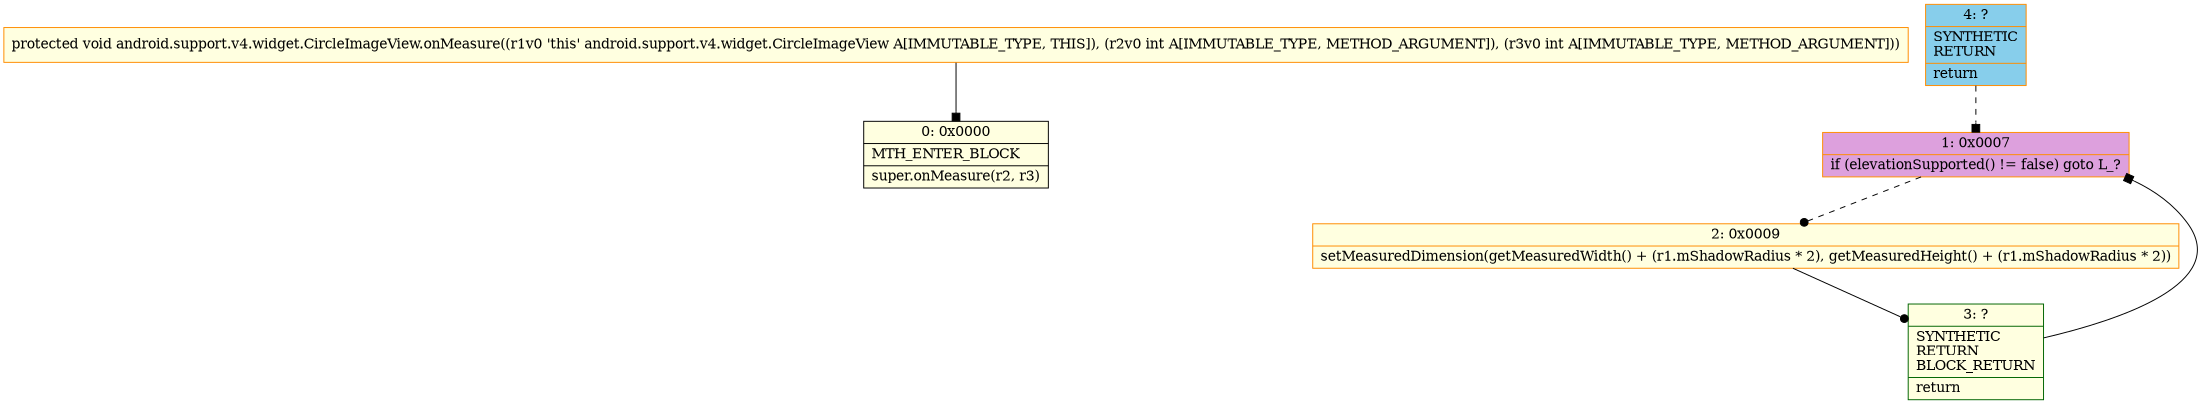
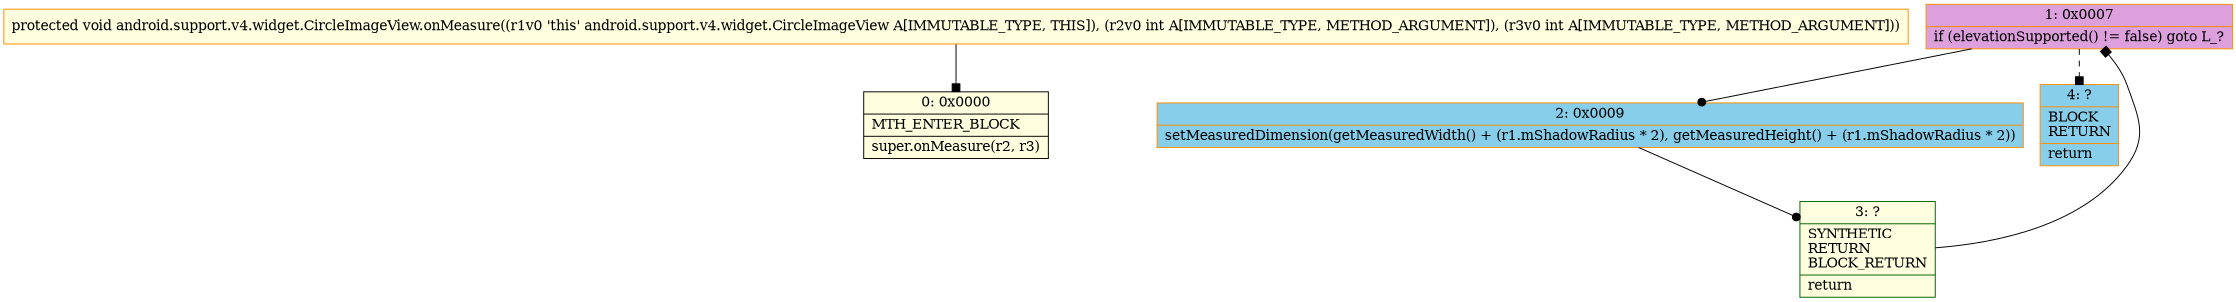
node "4: ?": text "SYNTHETIC" -> "BLOCK"
edge "4: ?" -> "1: 0x0007": reversed
edge "1: 0x0007" -> "2: 0x0009": style dashed -> solid
node "2: 0x0009": fillcolor lightyellow -> skyblue
